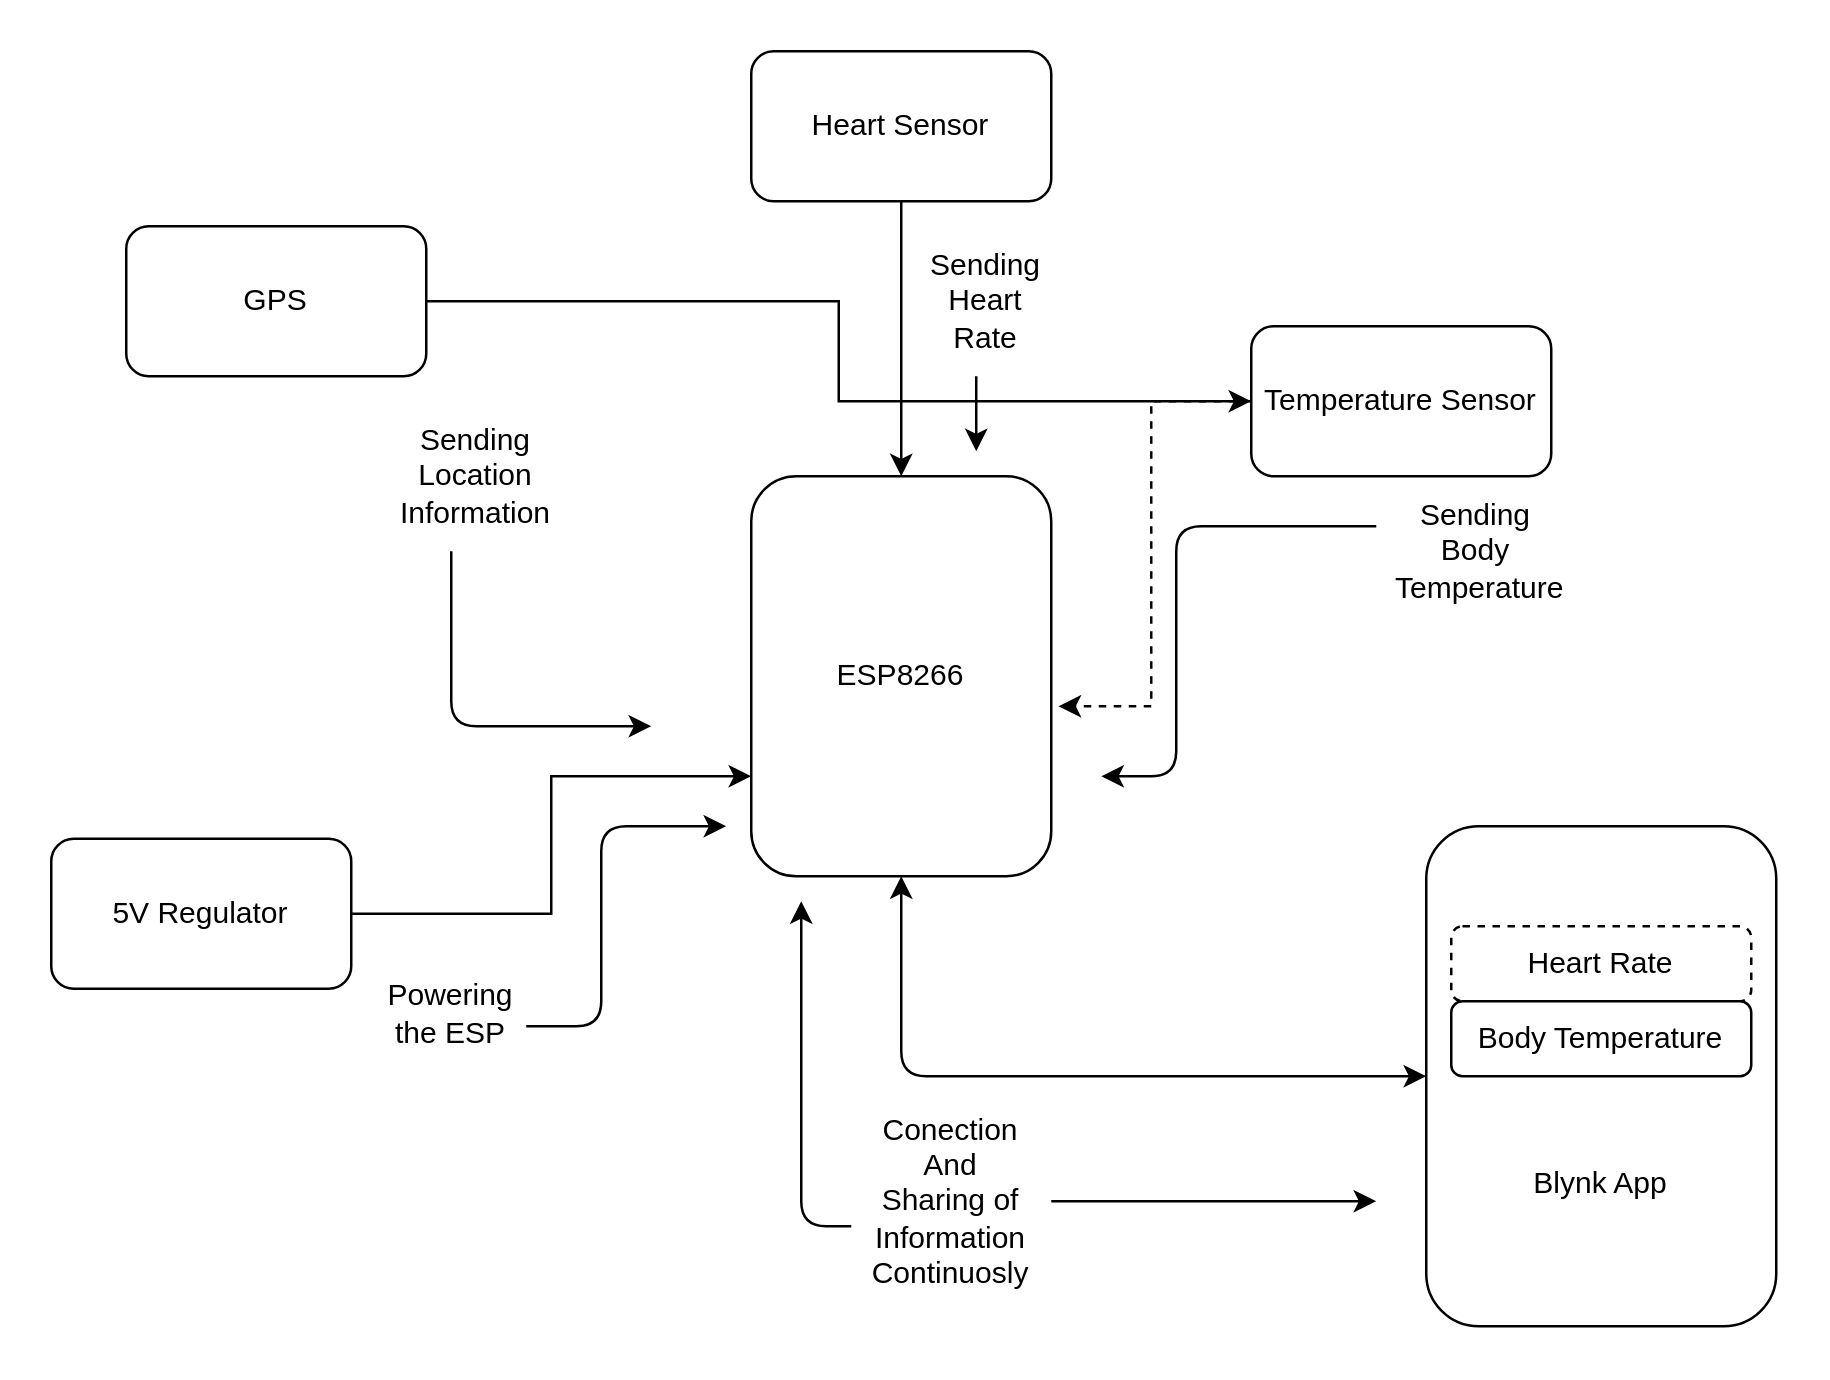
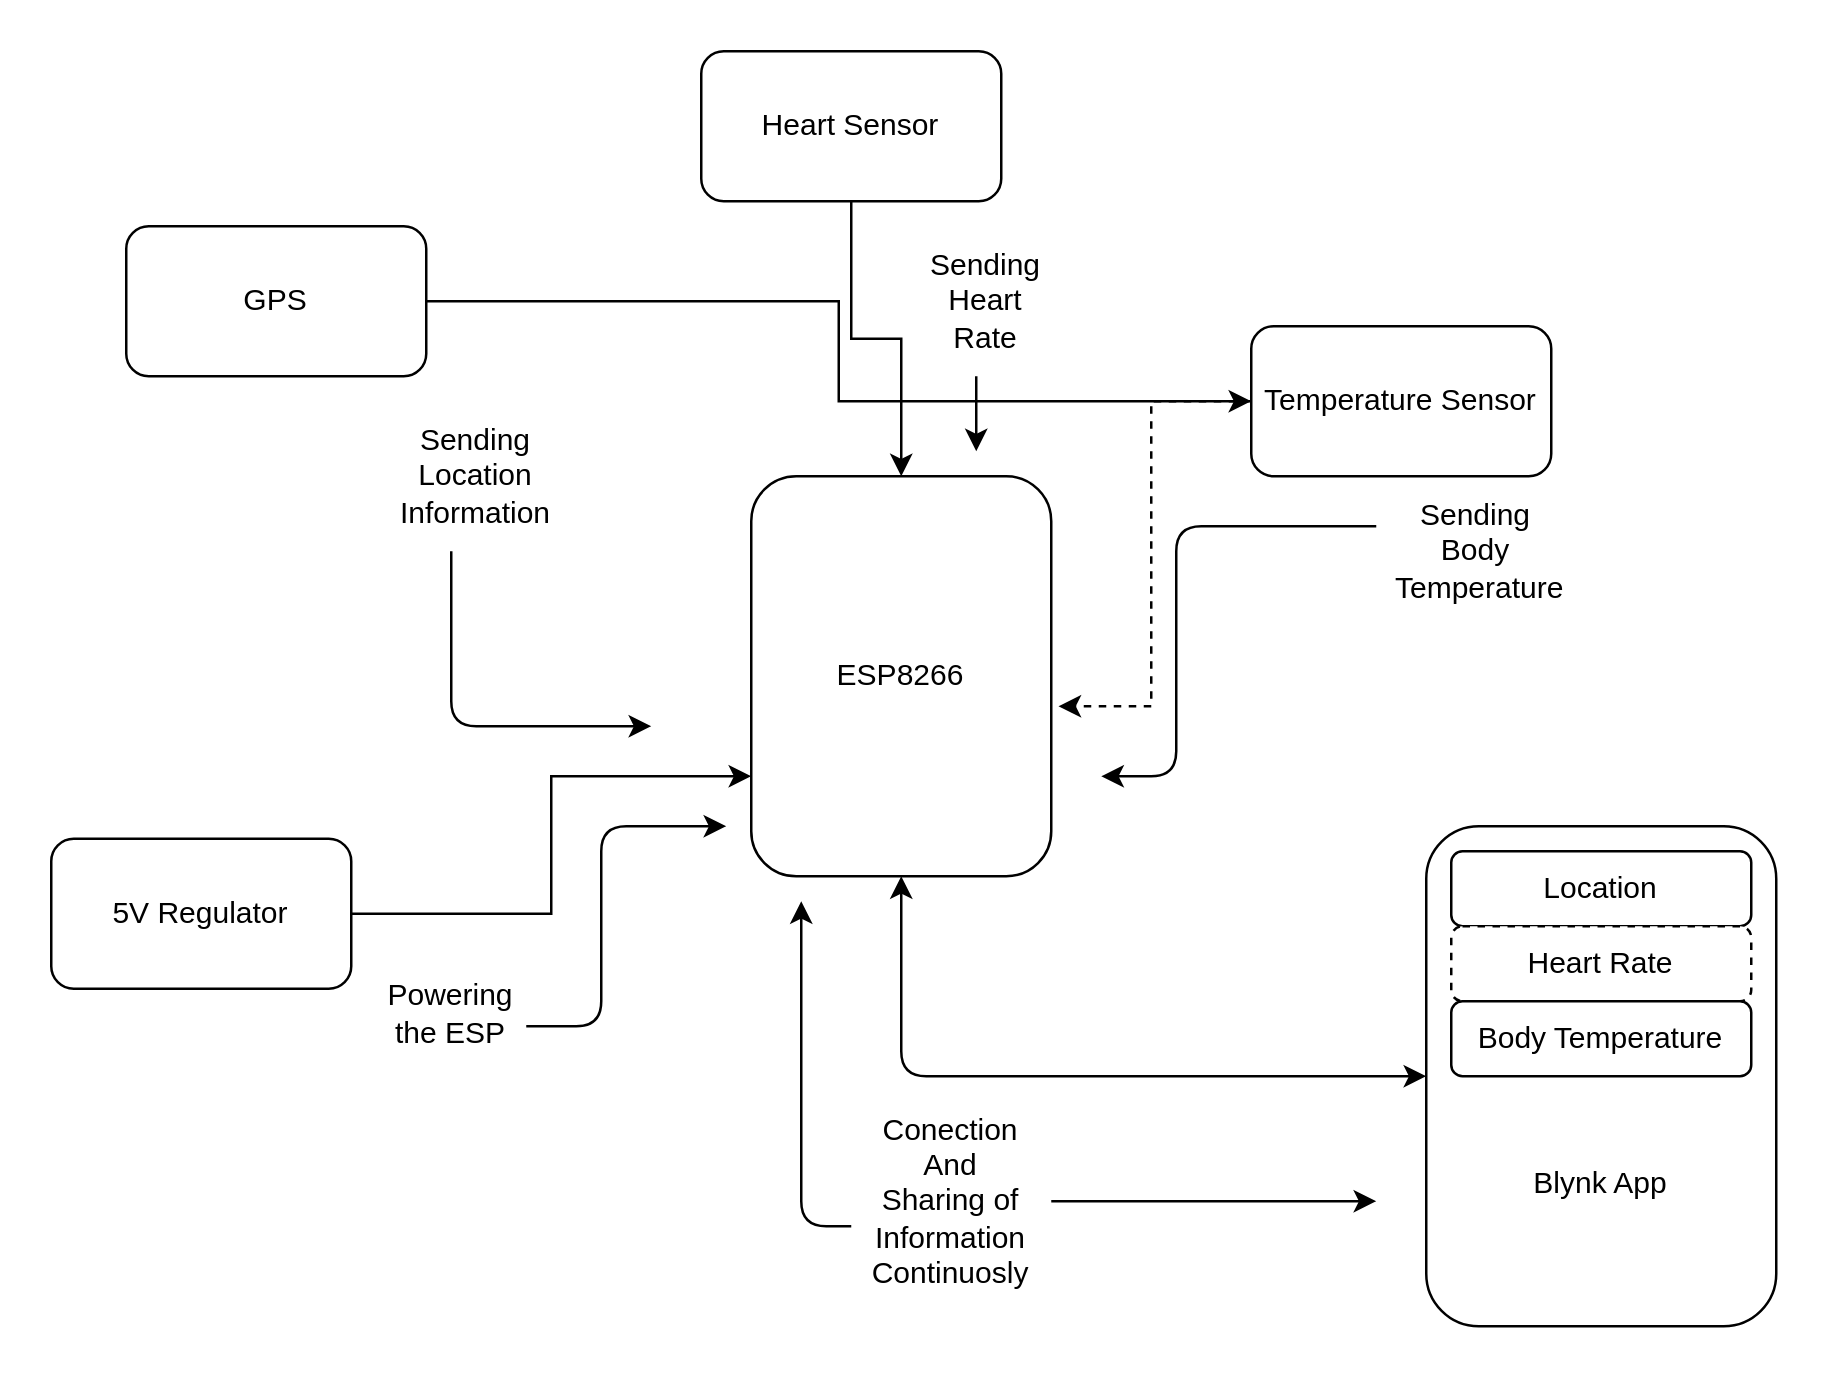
node "Heart Sensor": moved (901, 126) -> (851, 126)
node "Location": added
